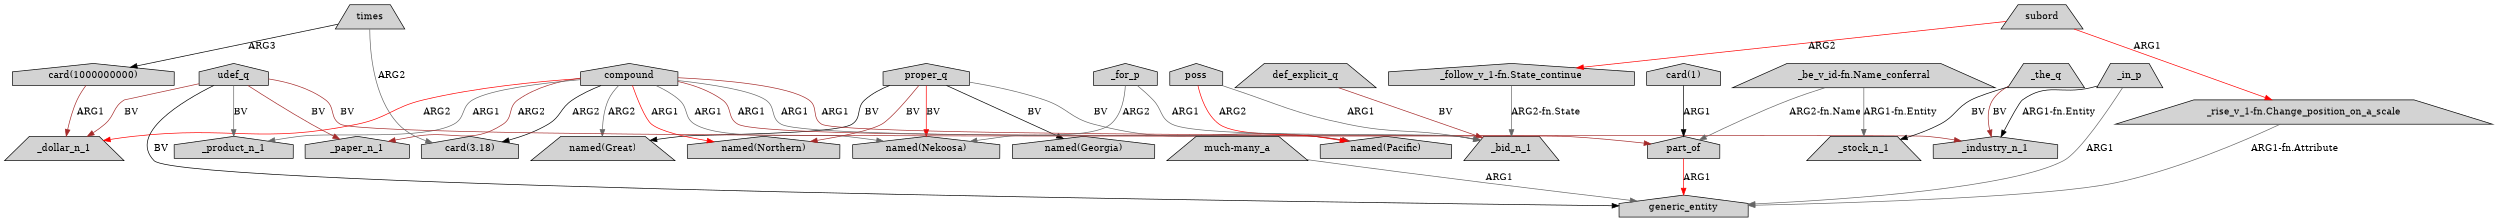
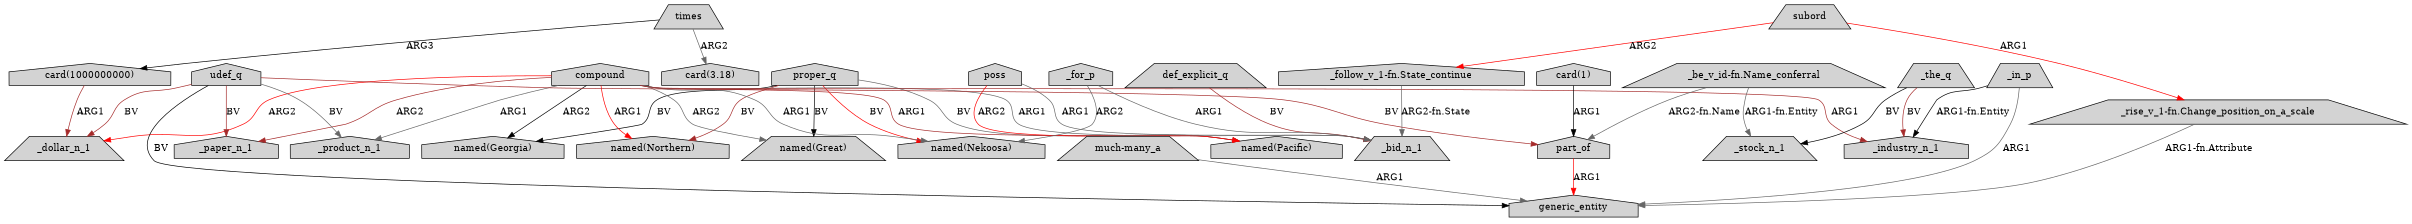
edge "compound" -> "card(3.18)": now "compound" -> "named(Georgia)"
